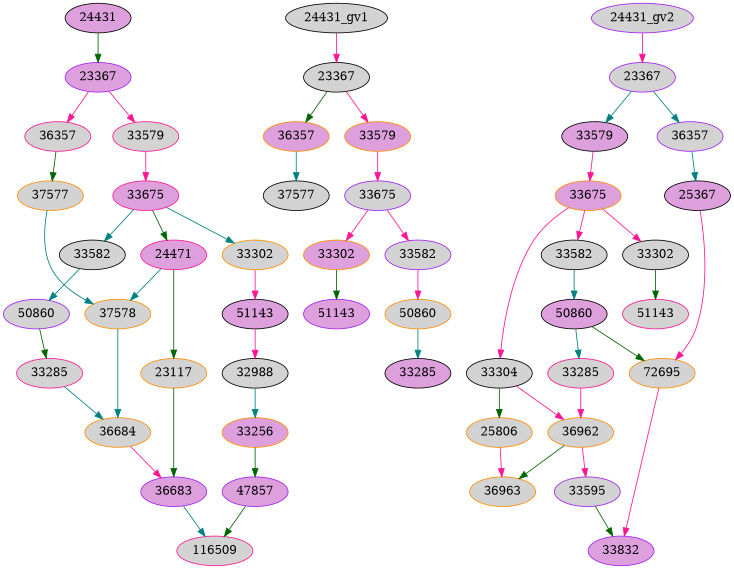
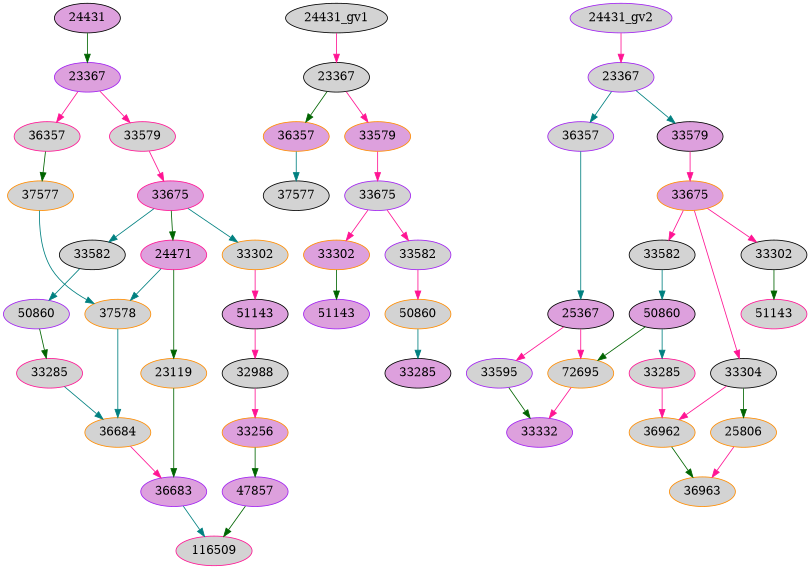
node "23117": label "23117" -> "23119"
edge "32988" -> "33256": color teal -> deeppink
edge "36962" -> "33595": now "25367" -> "33595"
node "33832": label "33832" -> "33332"
